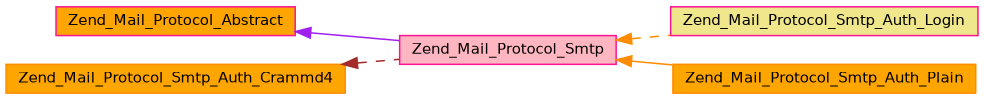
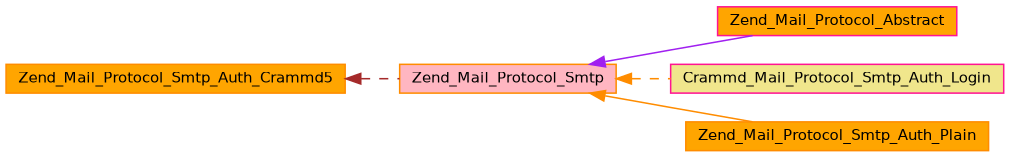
node "Zend_Mail_Protocol_Smtp_Auth_Login": label "Zend_Mail_Protocol_Smtp_Auth_Login" -> "Crammd_Mail_Protocol_Smtp_Auth_Login"
edge "Zend_Mail_Protocol_Smtp" -> "Zend_Mail_Protocol_Abstract": reversed
node "Zend_Mail_Protocol_Smtp": color deeppink -> darkorange
node "Zend_Mail_Protocol_Smtp_Auth_Crammd4": label "Zend_Mail_Protocol_Smtp_Auth_Crammd4" -> "Zend_Mail_Protocol_Smtp_Auth_Crammd5"
